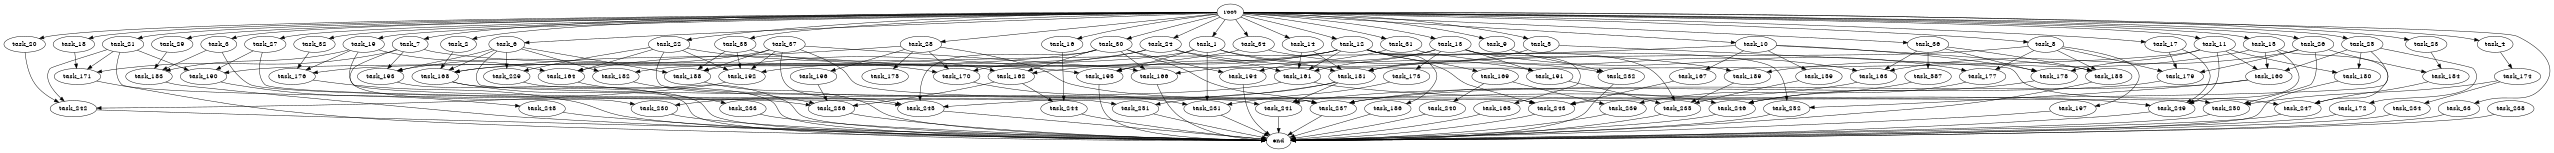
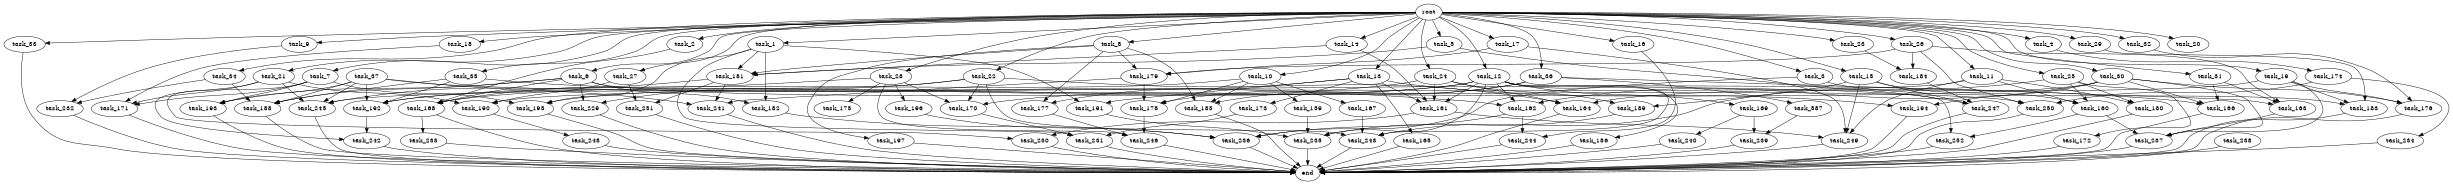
edge "task_11" -> "task_178": now "task_179" -> "task_178"
edge "task_20" -> "task_242": removed
